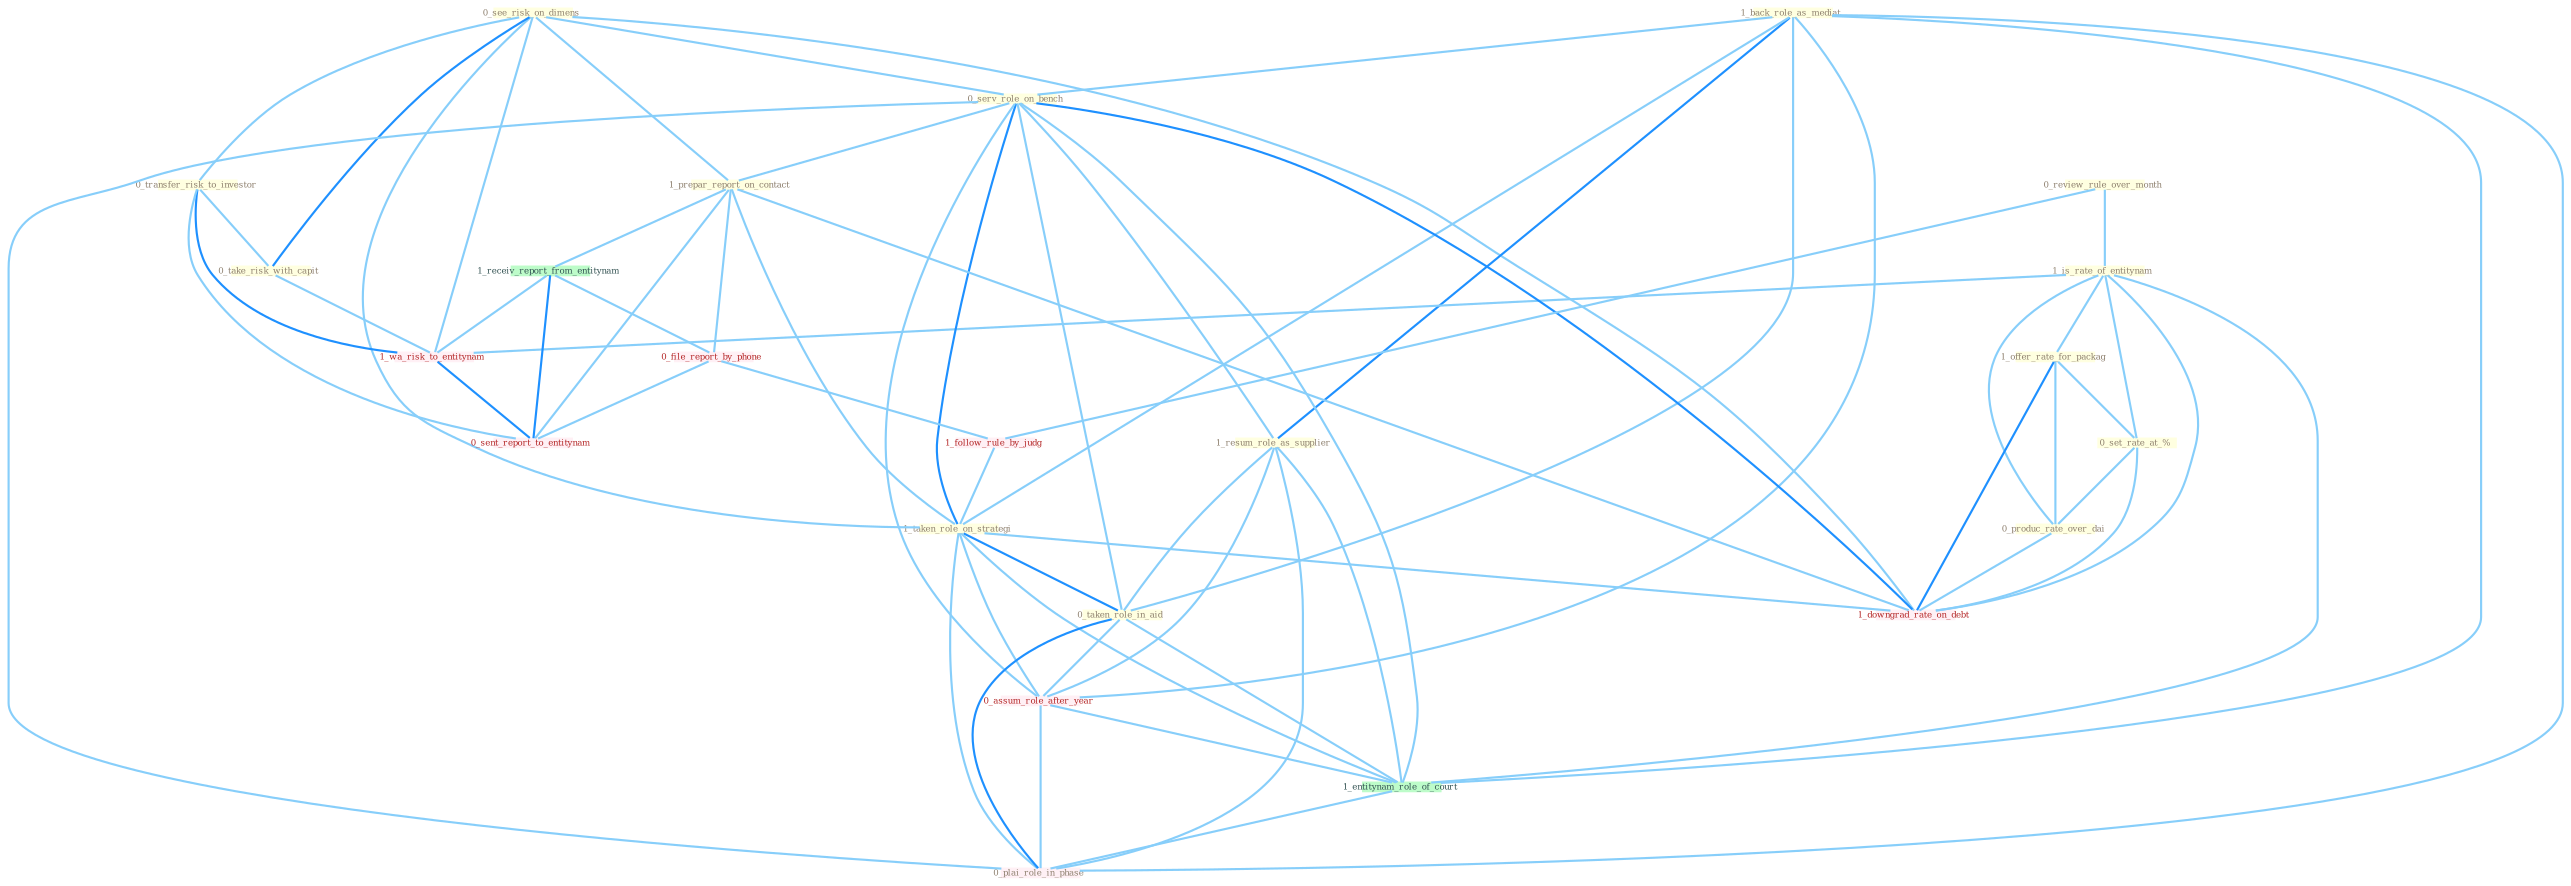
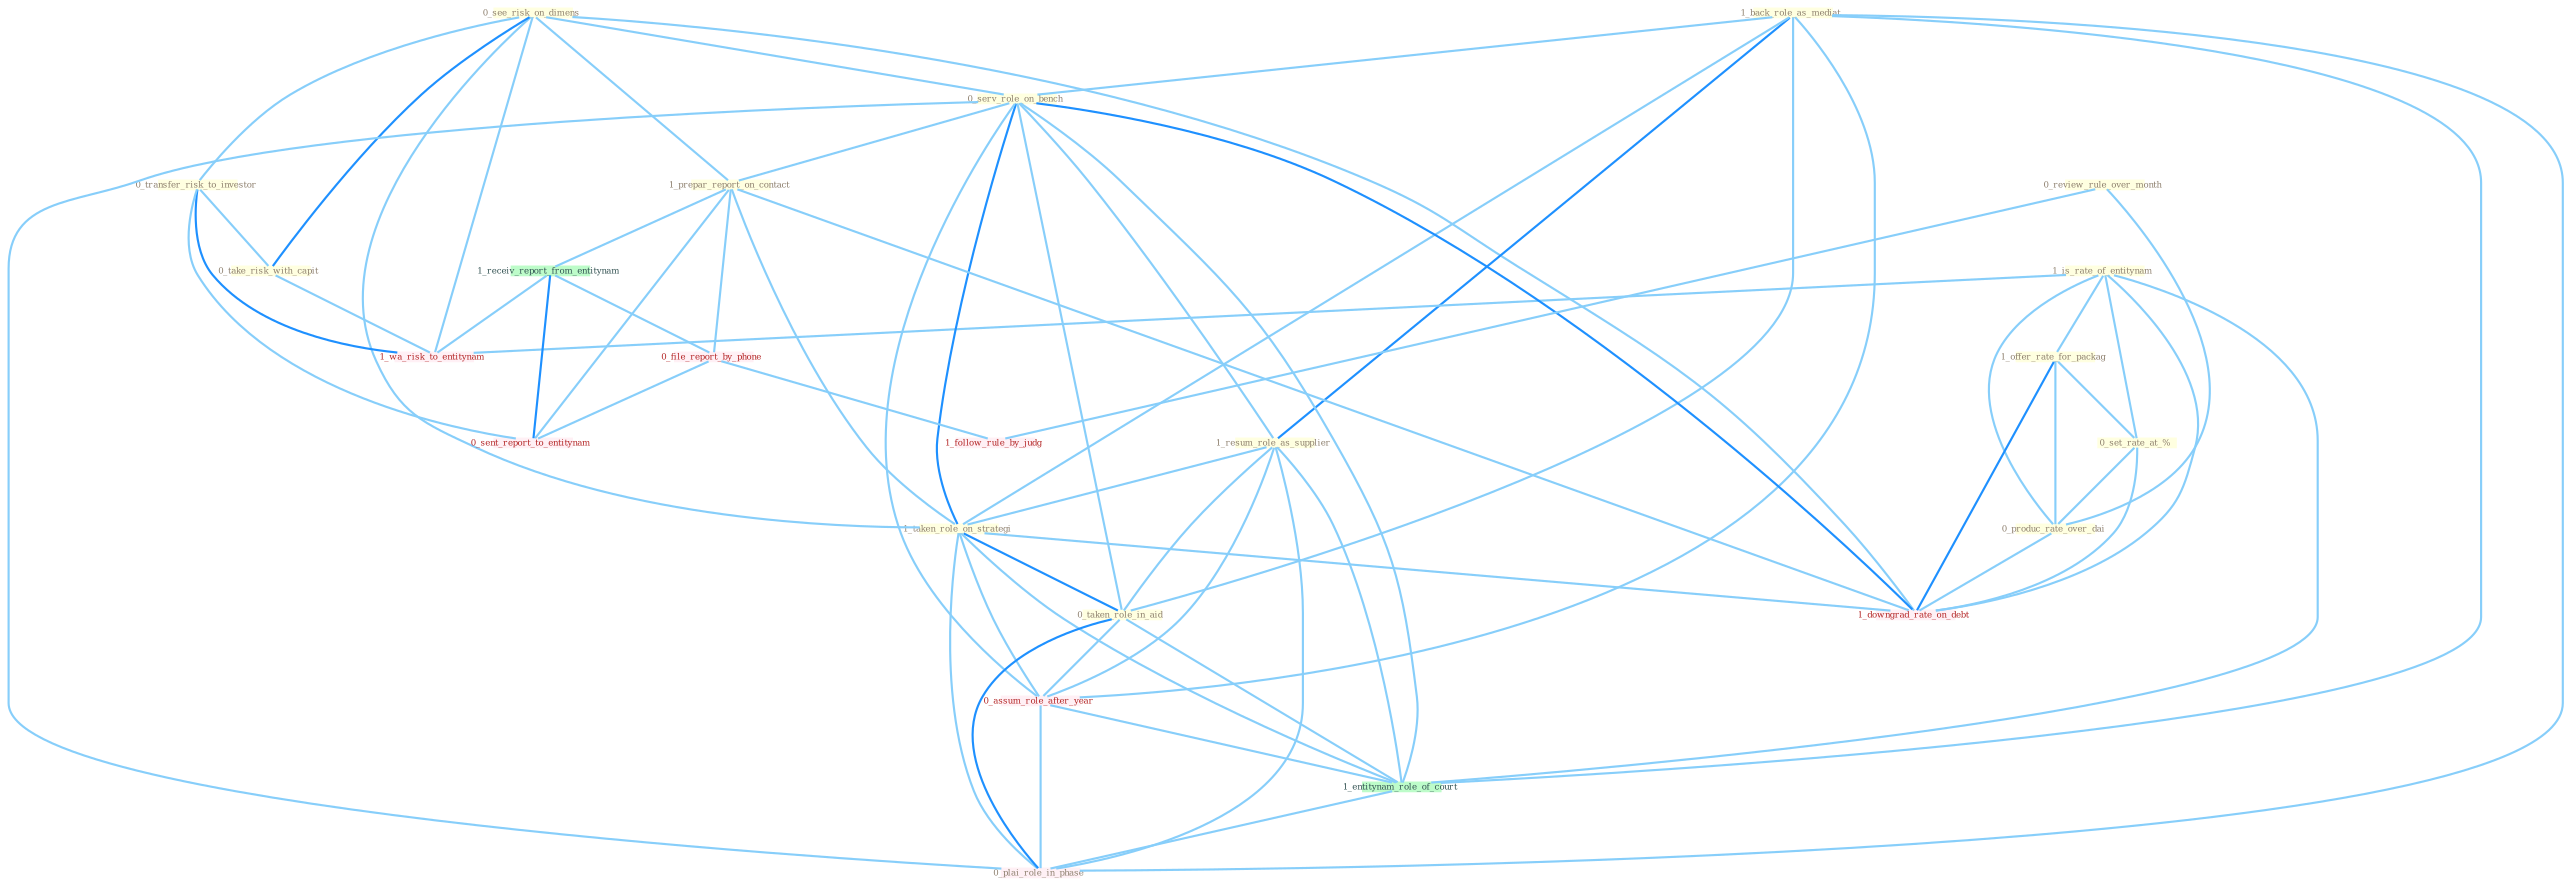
edge "0_review_rule_over_month" -- "1_is_rate_of_entitynam": now "0_review_rule_over_month" -- "0_produc_rate_over_dai"
edge "1_wa_risk_to_entitynam" -- "0_sent_report_to_entitynam": removed
edge "1_follow_rule_by_judg" -- "1_taken_role_on_strategi": now "1_resum_role_as_supplier" -- "1_taken_role_on_strategi"
